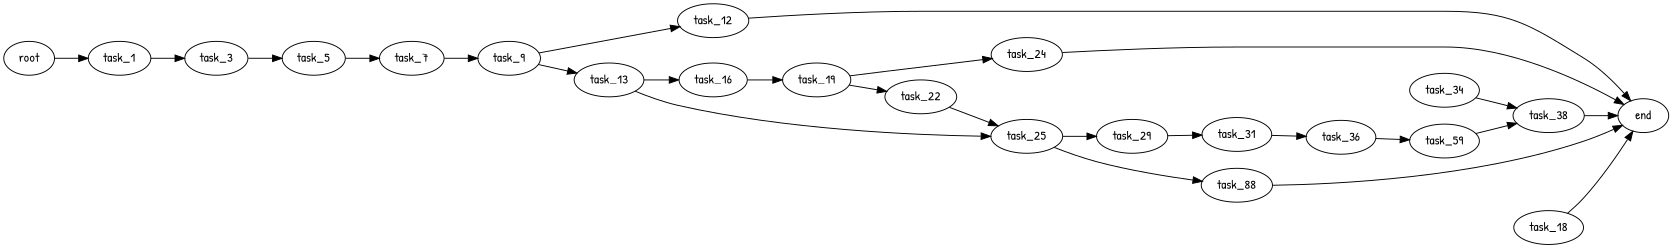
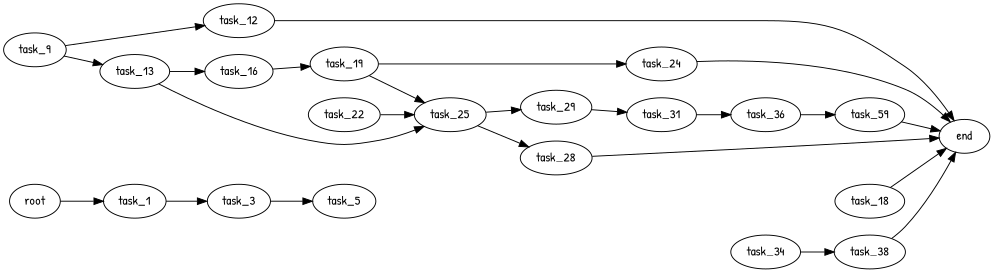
node "task_7": removed
edge "task_19" -> "task_22": now "task_19" -> "task_25"
edge "task_59" -> "task_38": now "task_59" -> "end"
node "task_88": label "task_88" -> "task_28"
